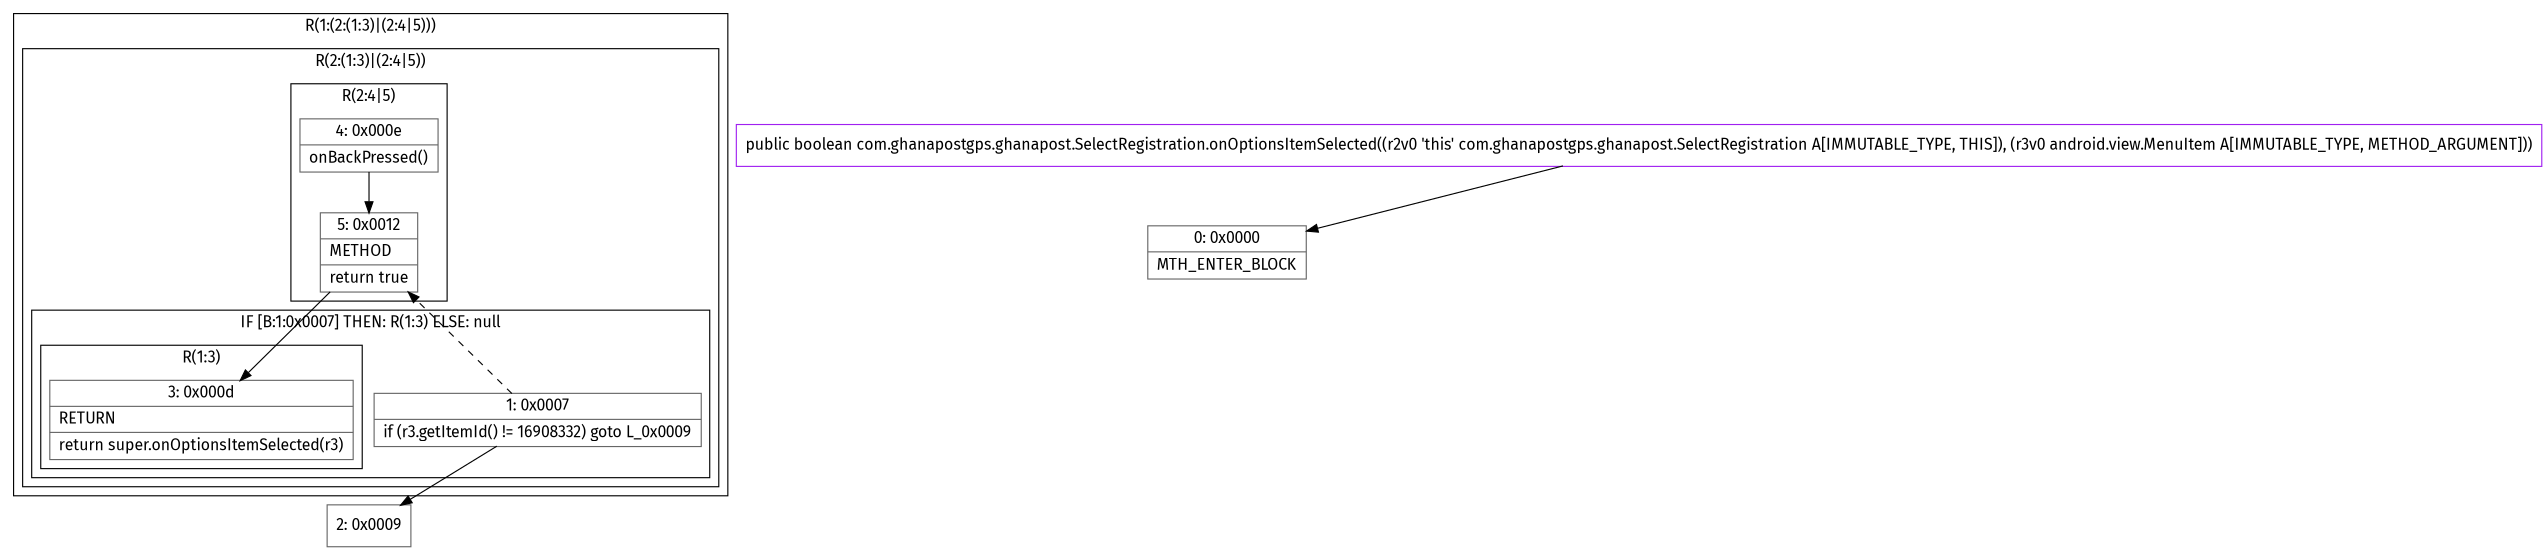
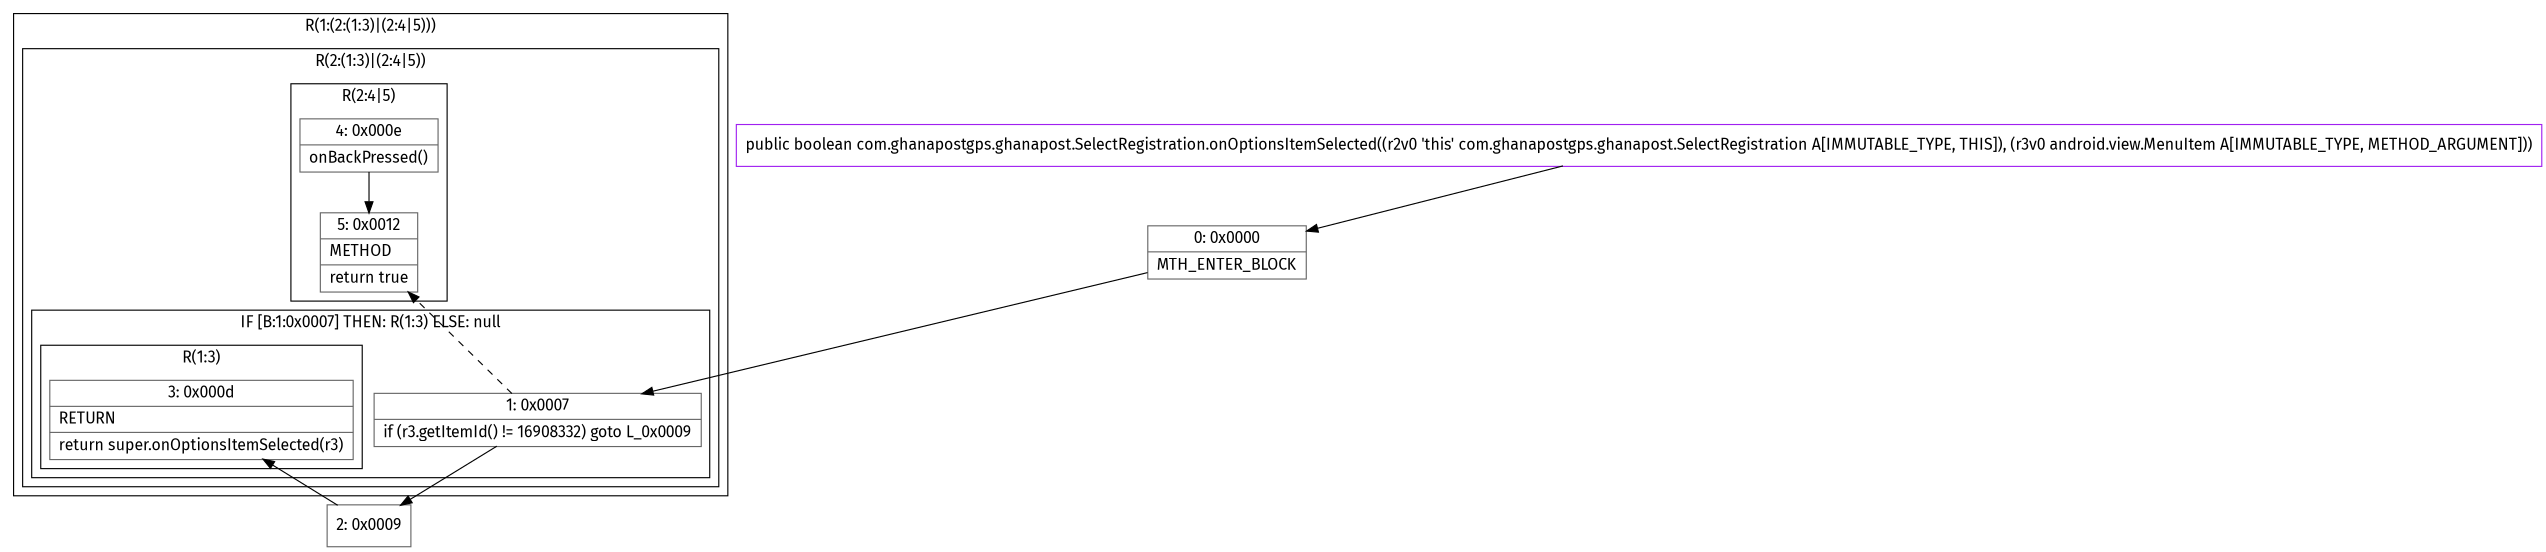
edge "5: 0x0012" -> "3: 0x000d": now "2: 0x0009" -> "3: 0x000d"
edge "0: 0x0000" -> "1: 0x0007": added
